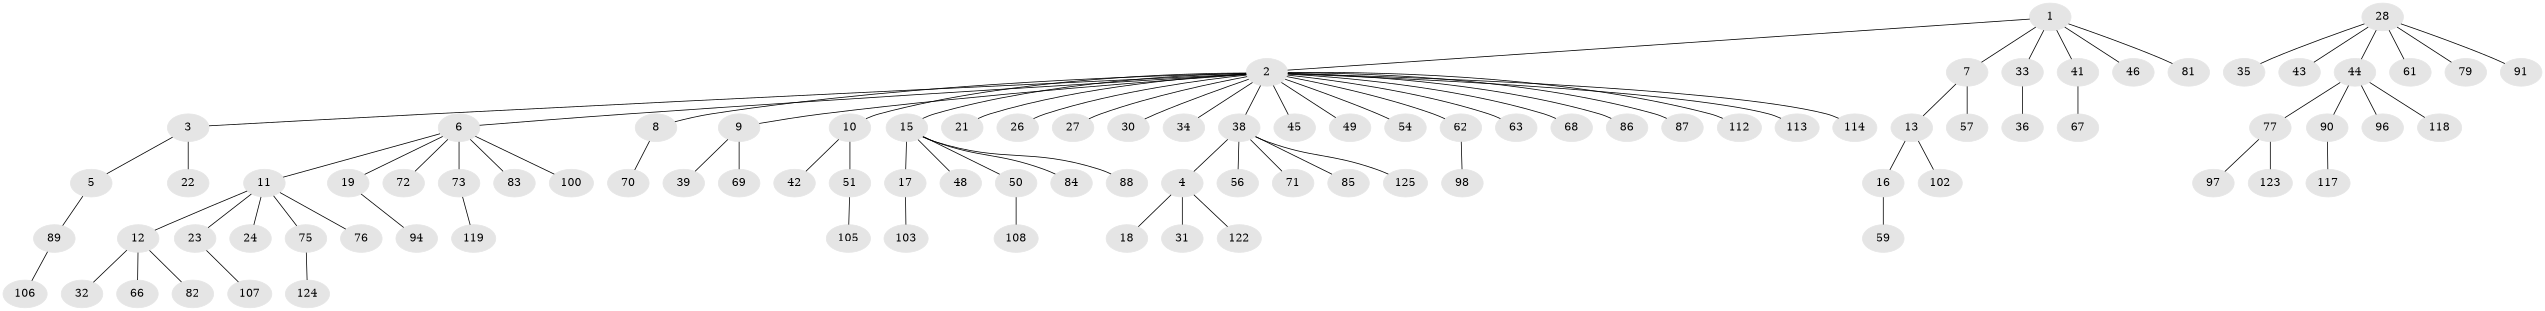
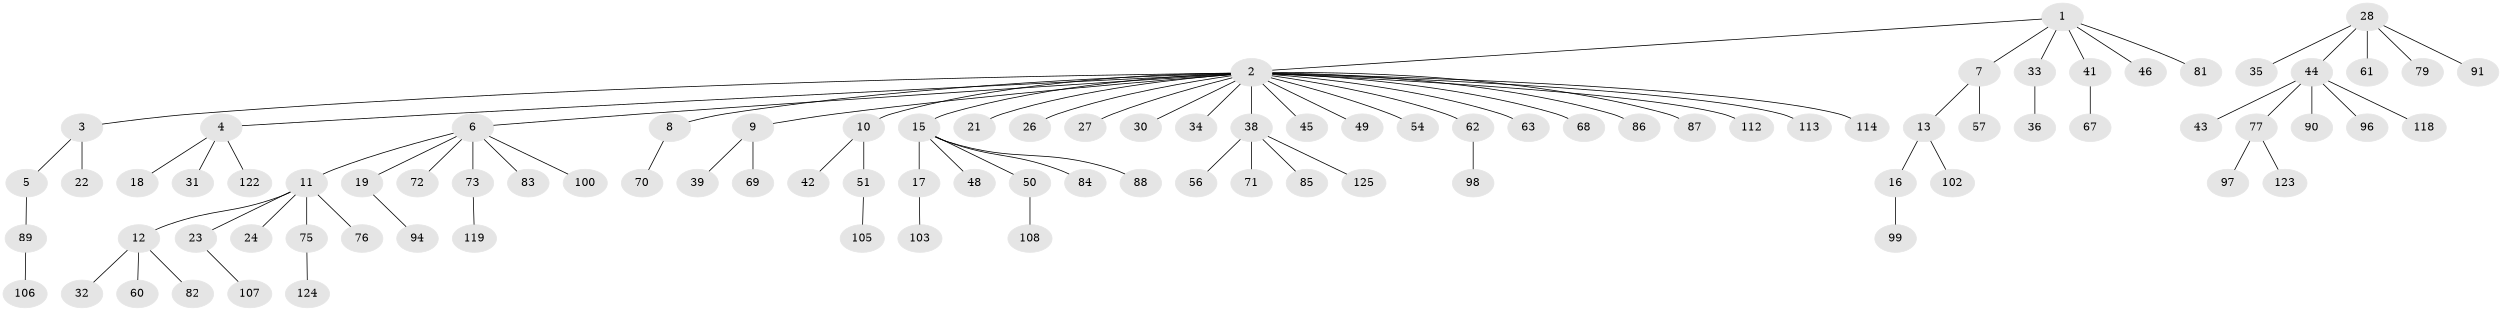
edge "28" -- "43": now "44" -- "43"
edge "38" -- "4": now "2" -- "4"
node "117": removed
node "59": label "59" -> "99"
node "66": label "66" -> "60"
